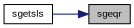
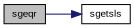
edge "sgetsls" -> "sgeqr": reversed
